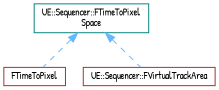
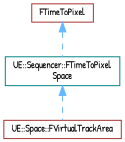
edge "FTimeToPixel" -> "UE::Sequencer::FTimeToPixel Space": reversed
node "UE::Sequencer::FVirtualTrackArea": label "UE::Sequencer::FVirtualTrackArea" -> "UE::Space::FVirtualTrackArea"
